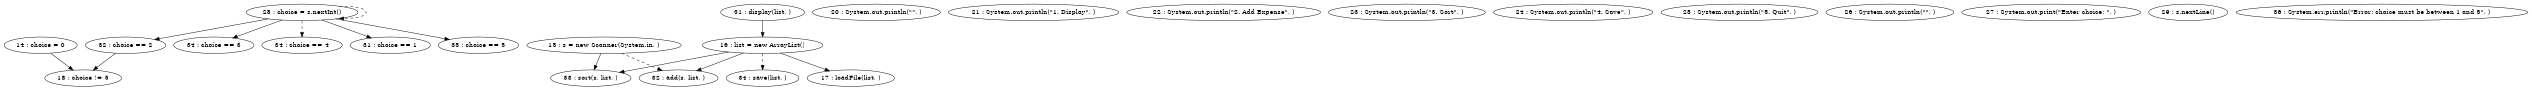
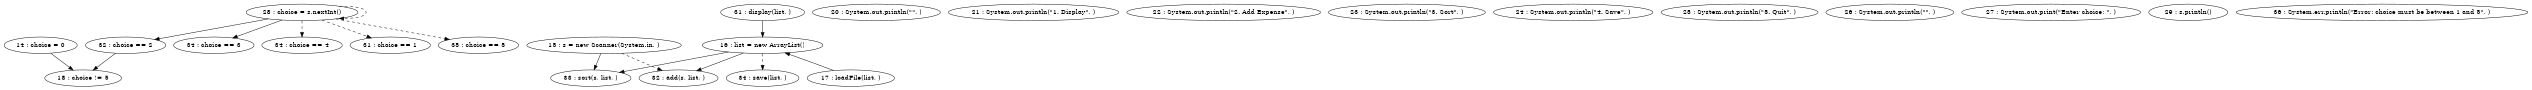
node "29 : s.nextLine()": label "29 : s.nextLine()" -> "29 : s.println()"
edge "28 : choice = s.nextInt()" -> "31 : choice == 1": style solid -> dashed
edge "28 : choice = s.nextInt()" -> "35 : choice == 5": style solid -> dashed
edge "16 : list = new ArrayList()" -> "17 : loadFile(list, )": reversed
